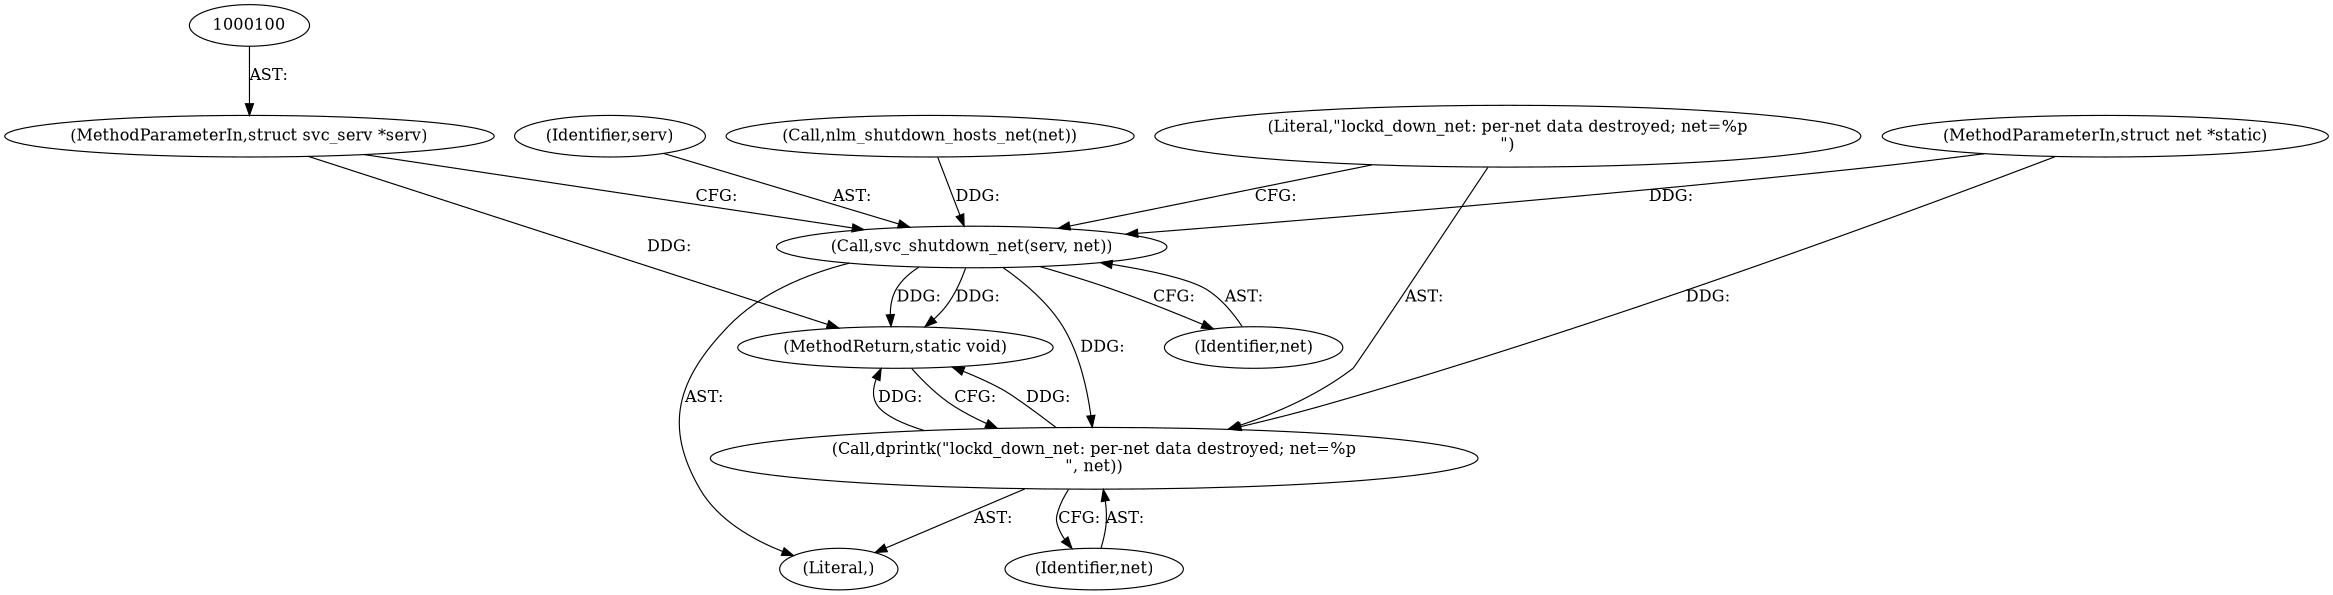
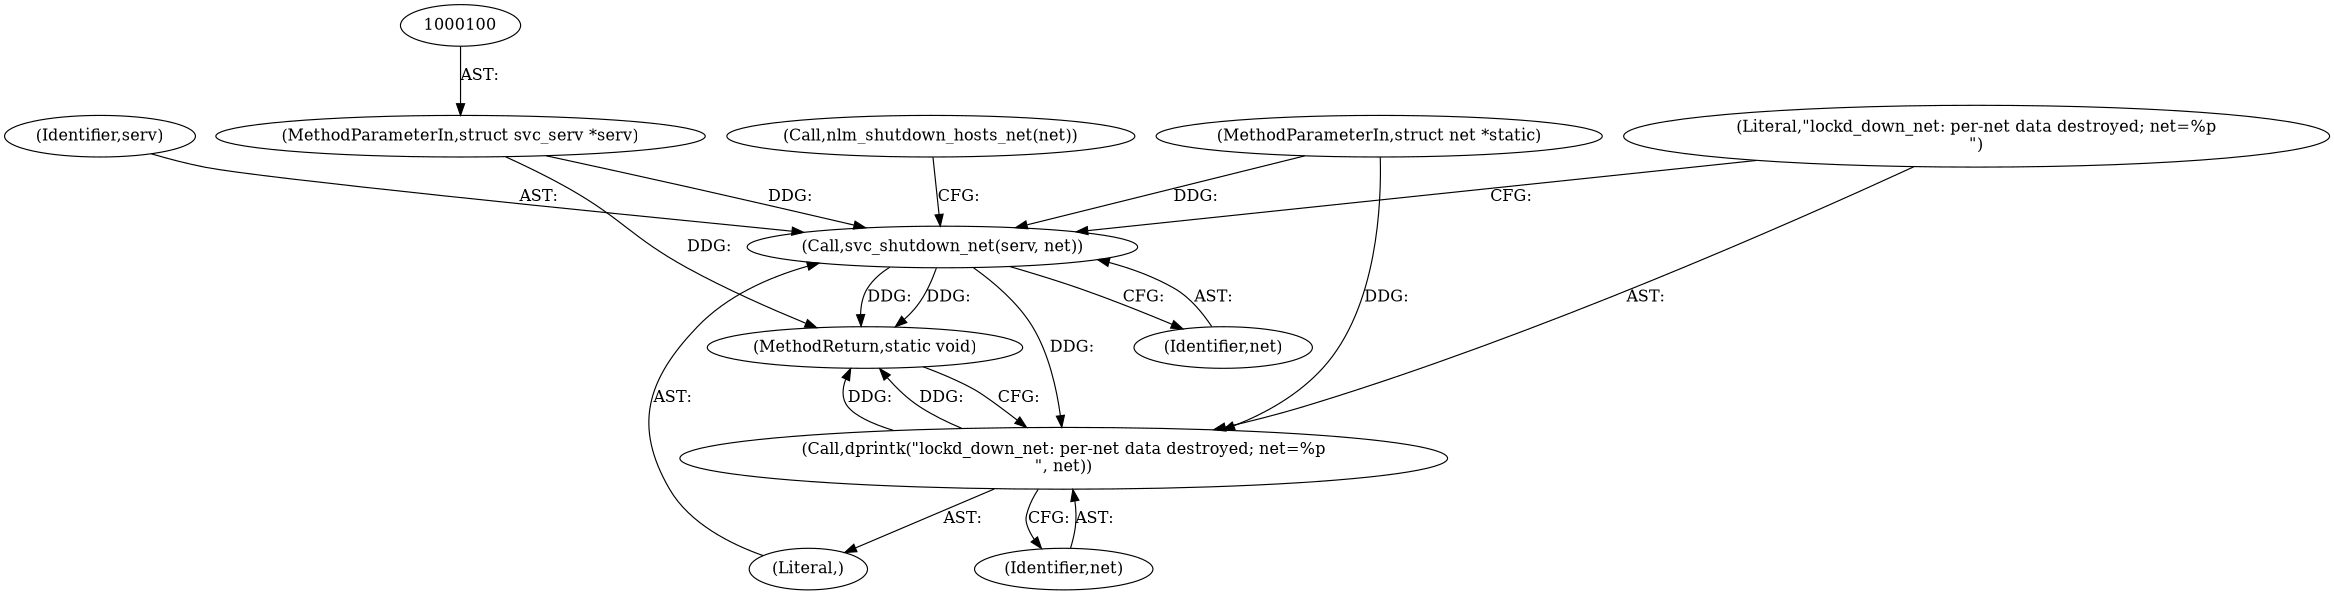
edge "(MethodParameterIn,struct svc_serv *serv)" -> "(Call,svc_shutdown_net(serv, net))": label "CFG: " -> "DDG: "
edge "(Call,nlm_shutdown_hosts_net(net))" -> "(Call,svc_shutdown_net(serv, net))": label "DDG: " -> "CFG: "
edge "(Call,svc_shutdown_net(serv, net))" -> "(Literal,)": reversed
